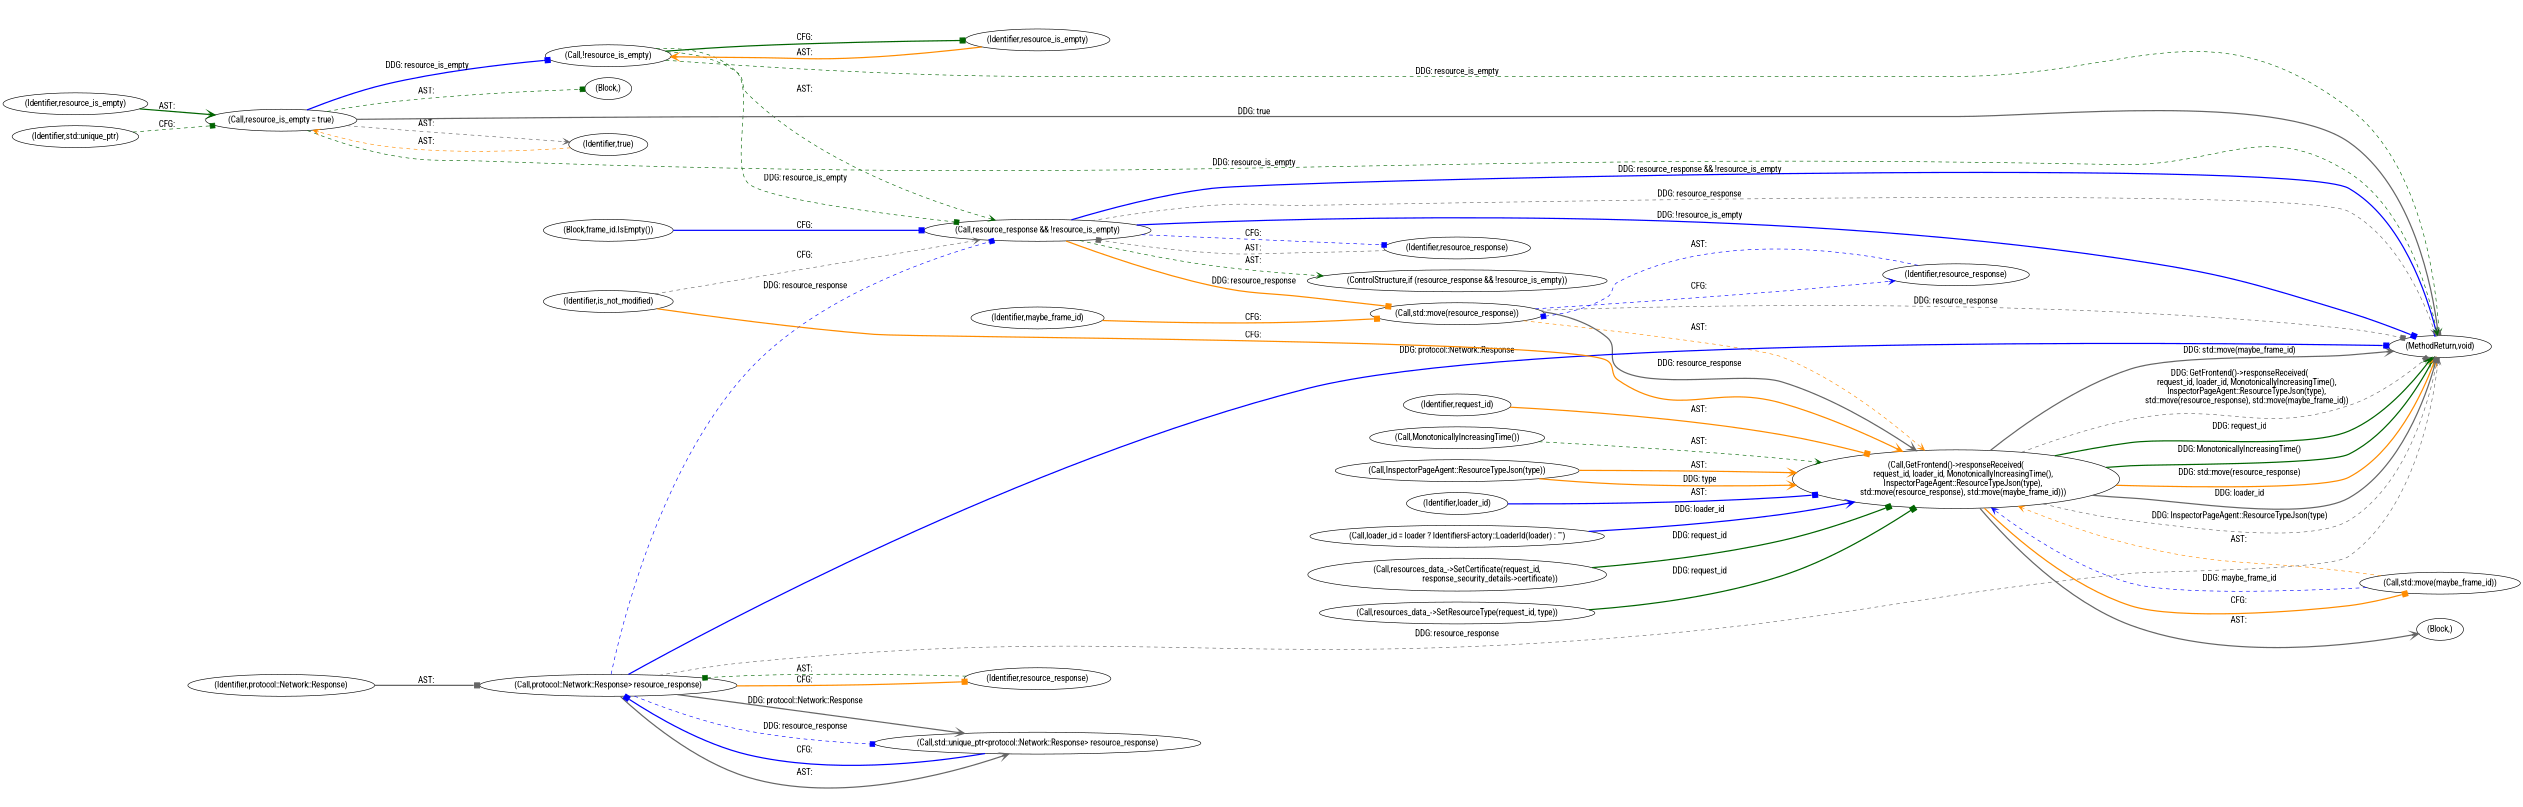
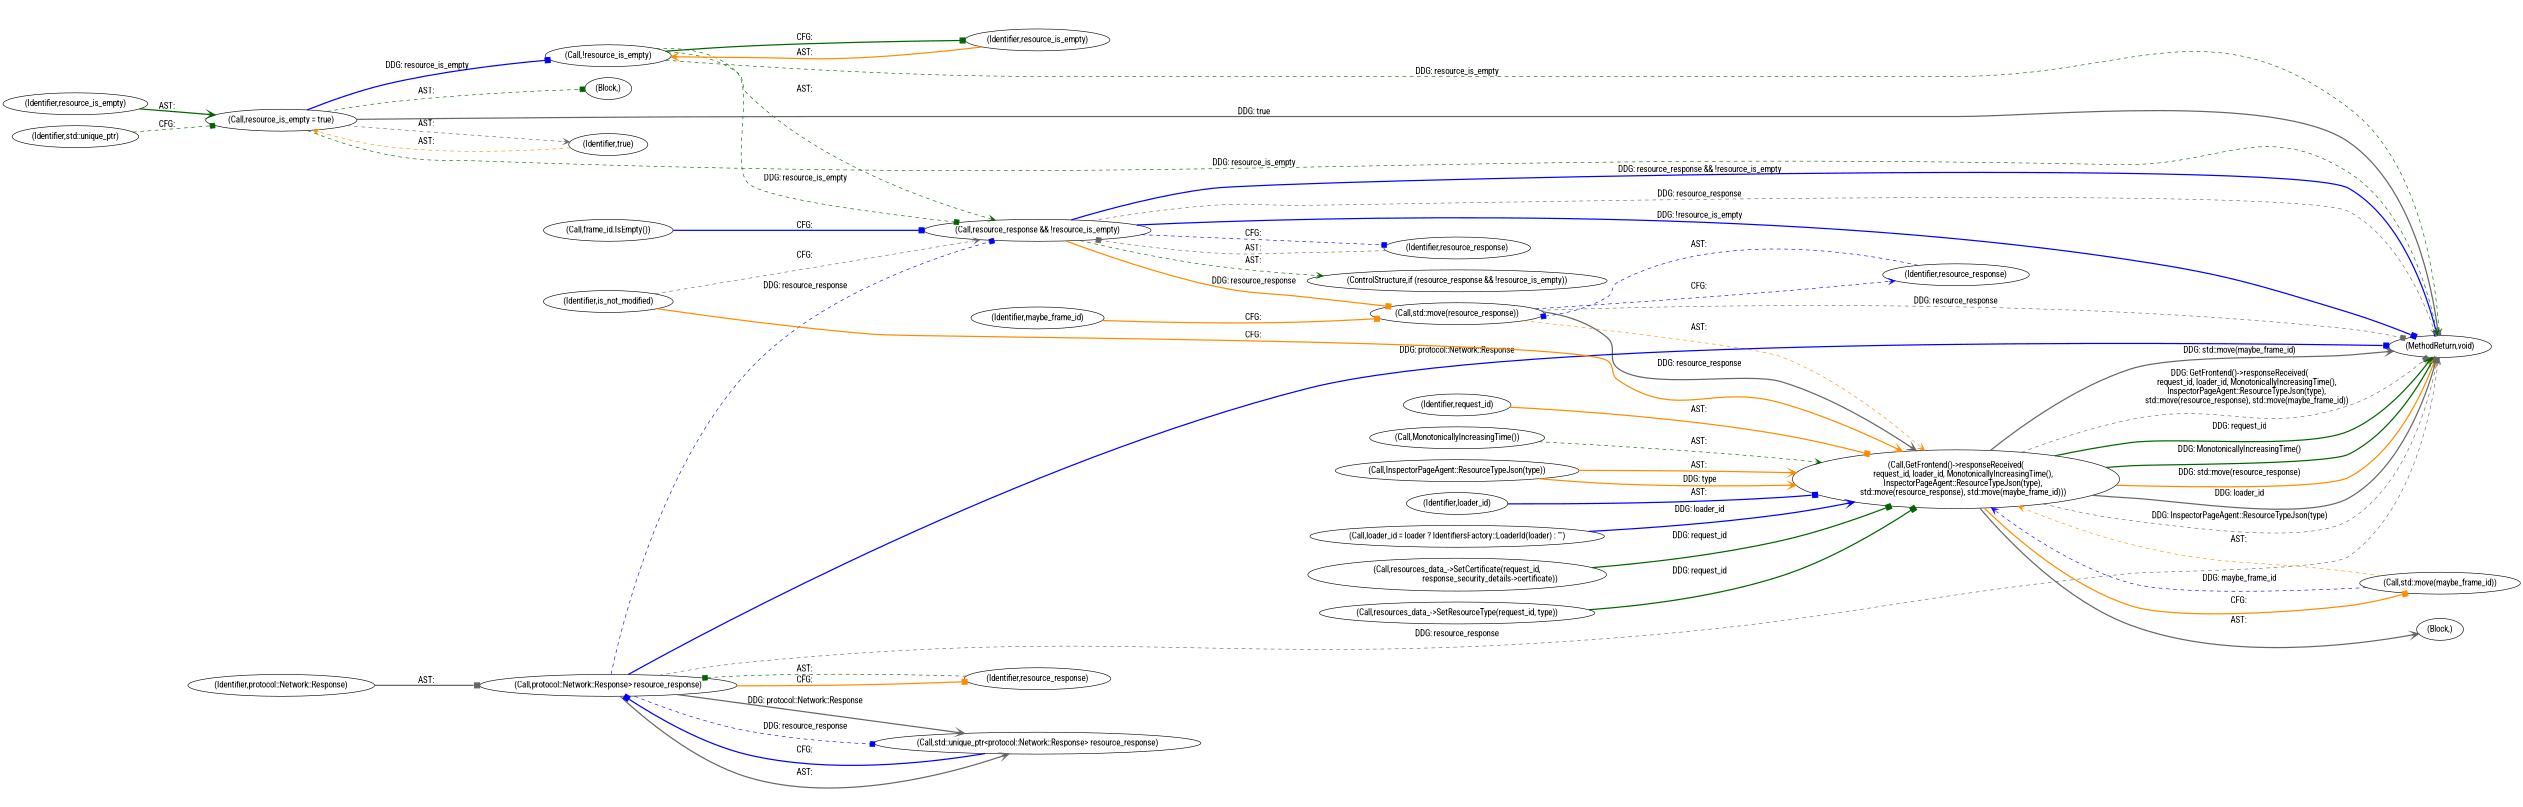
node "(Block,frame_id.IsEmpty())": label "(Block,frame_id.IsEmpty())" -> "(Call,frame_id.IsEmpty())"
